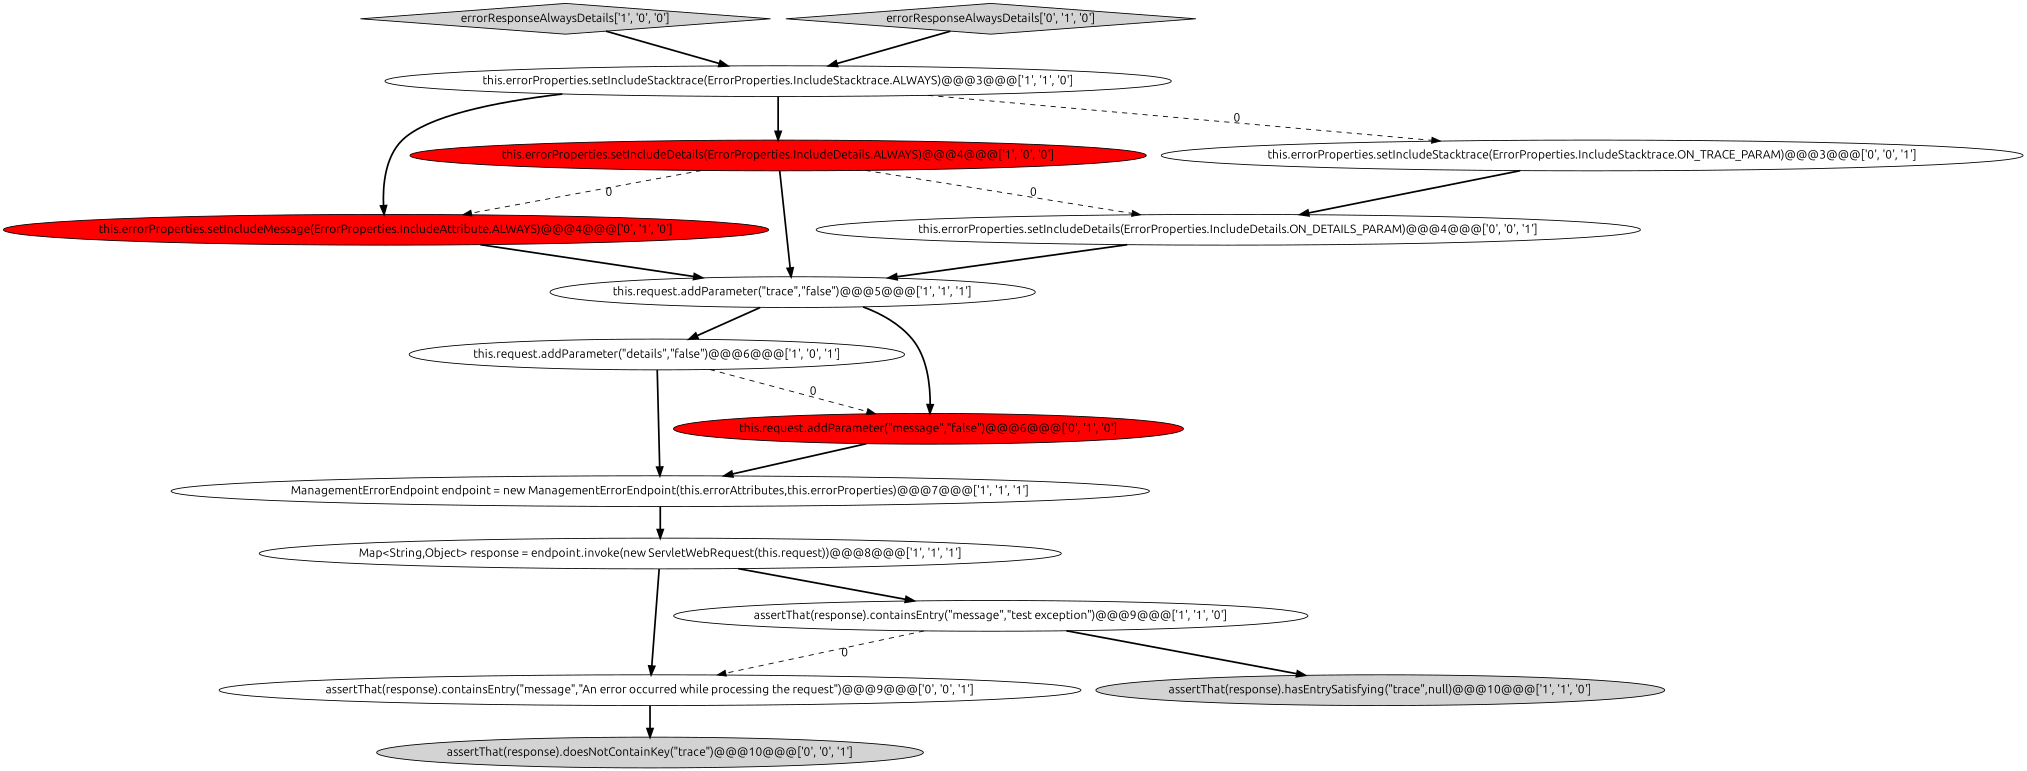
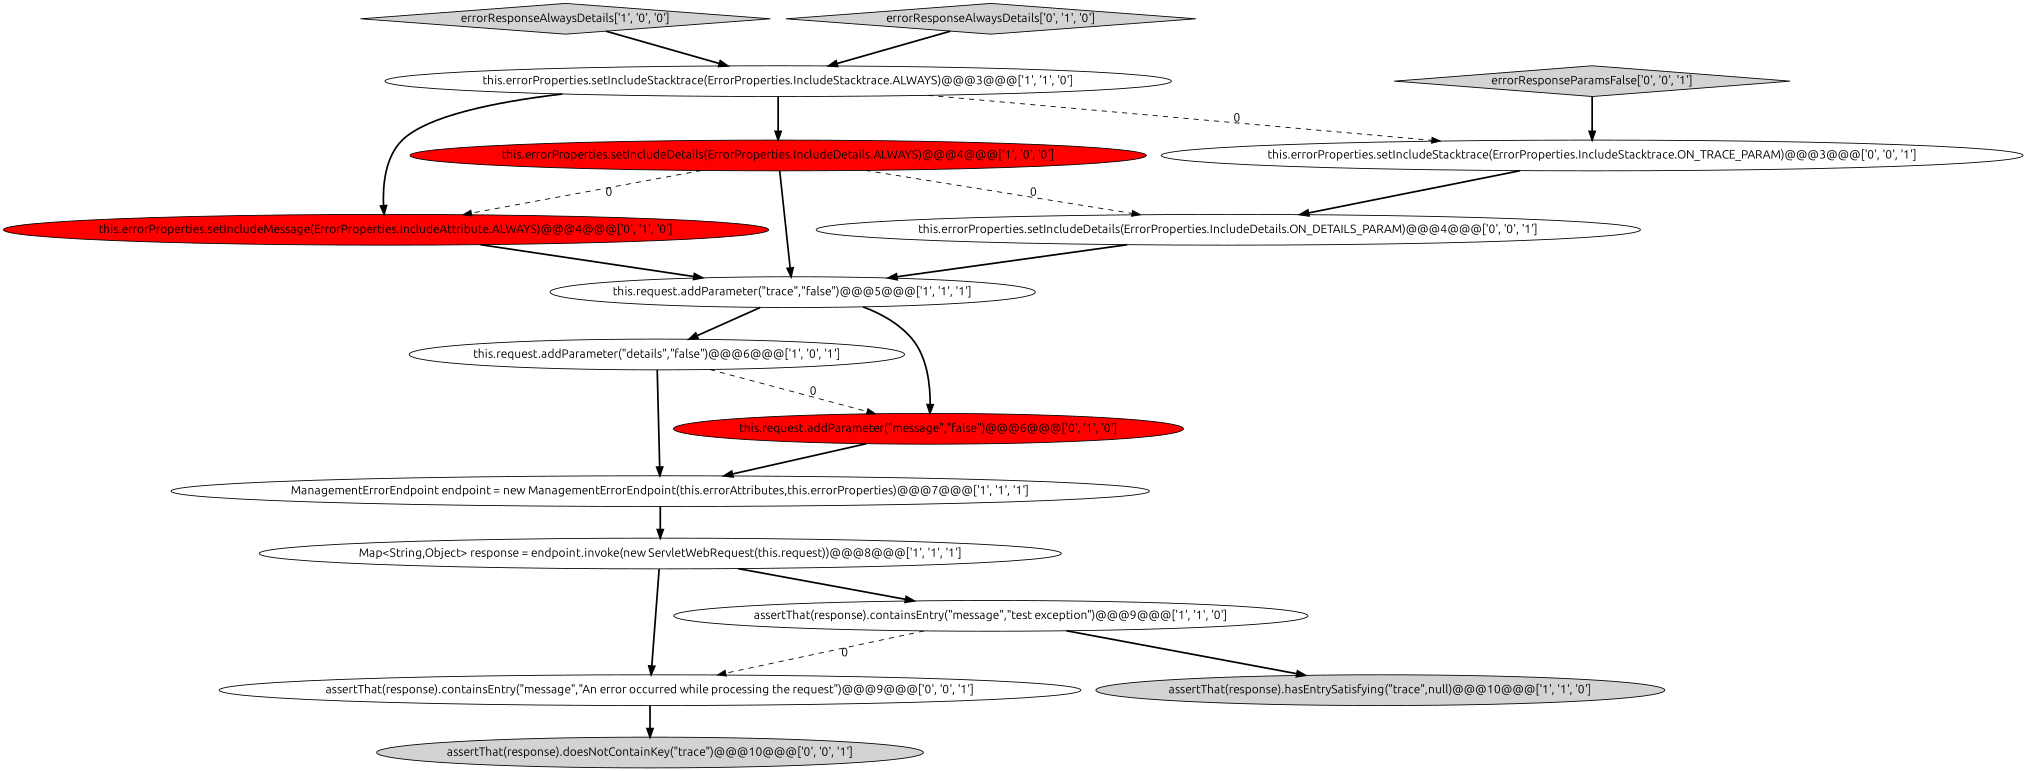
node "errorResponseParamsFalse['0', '0', '1']": added
